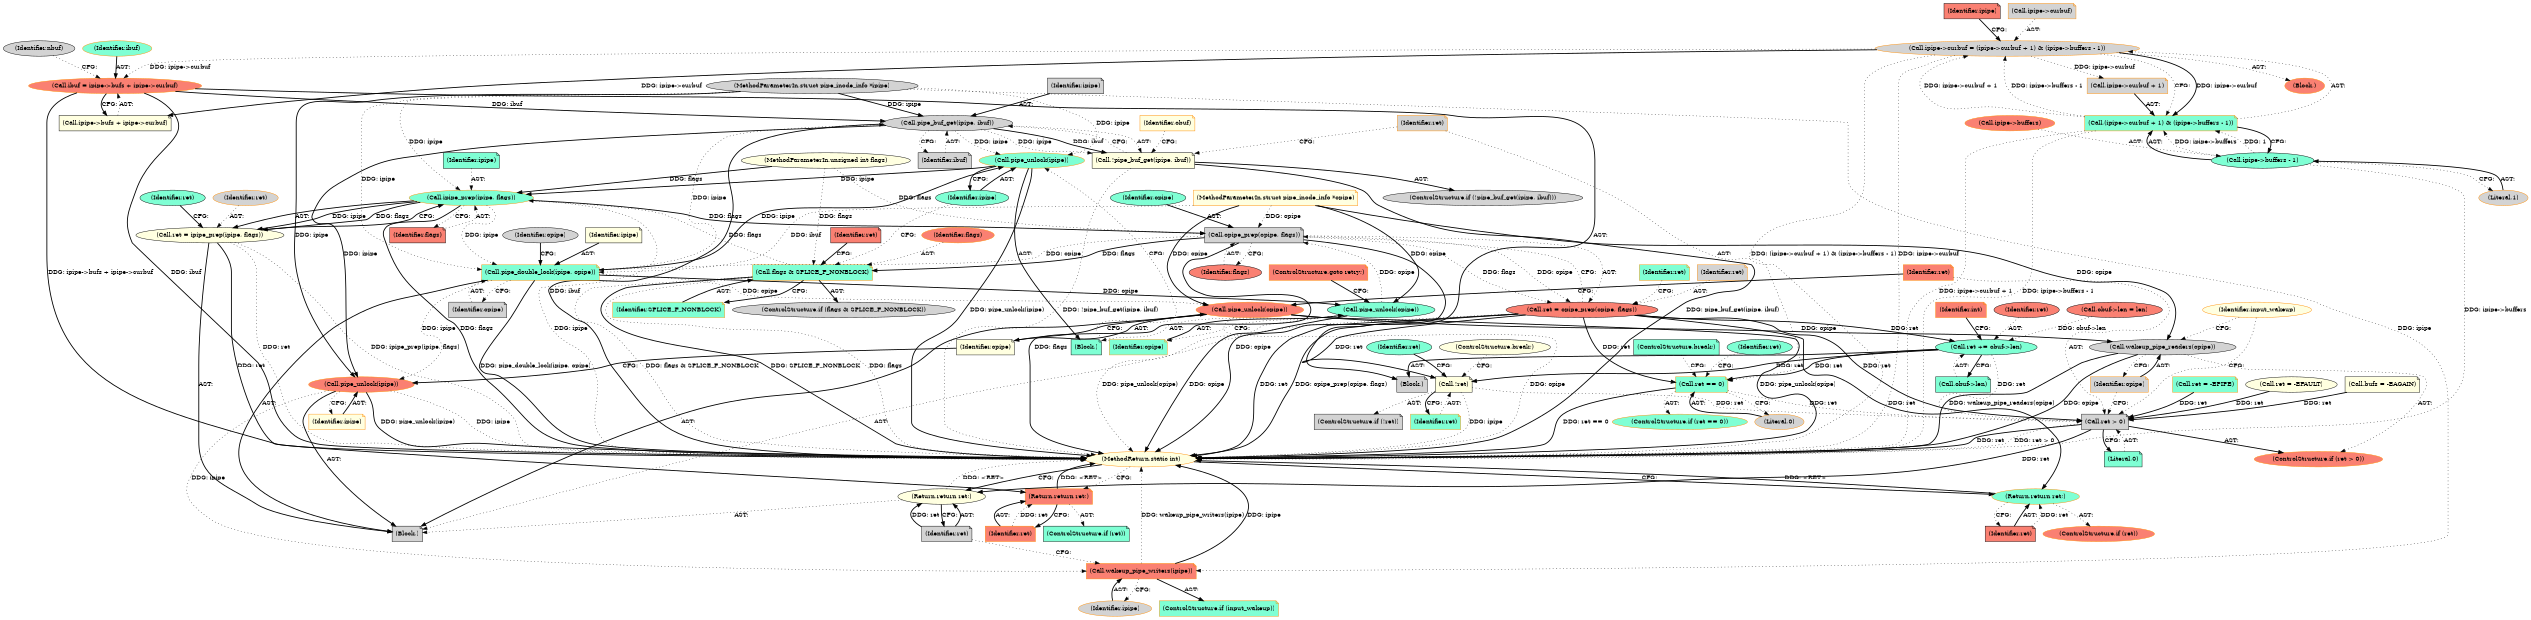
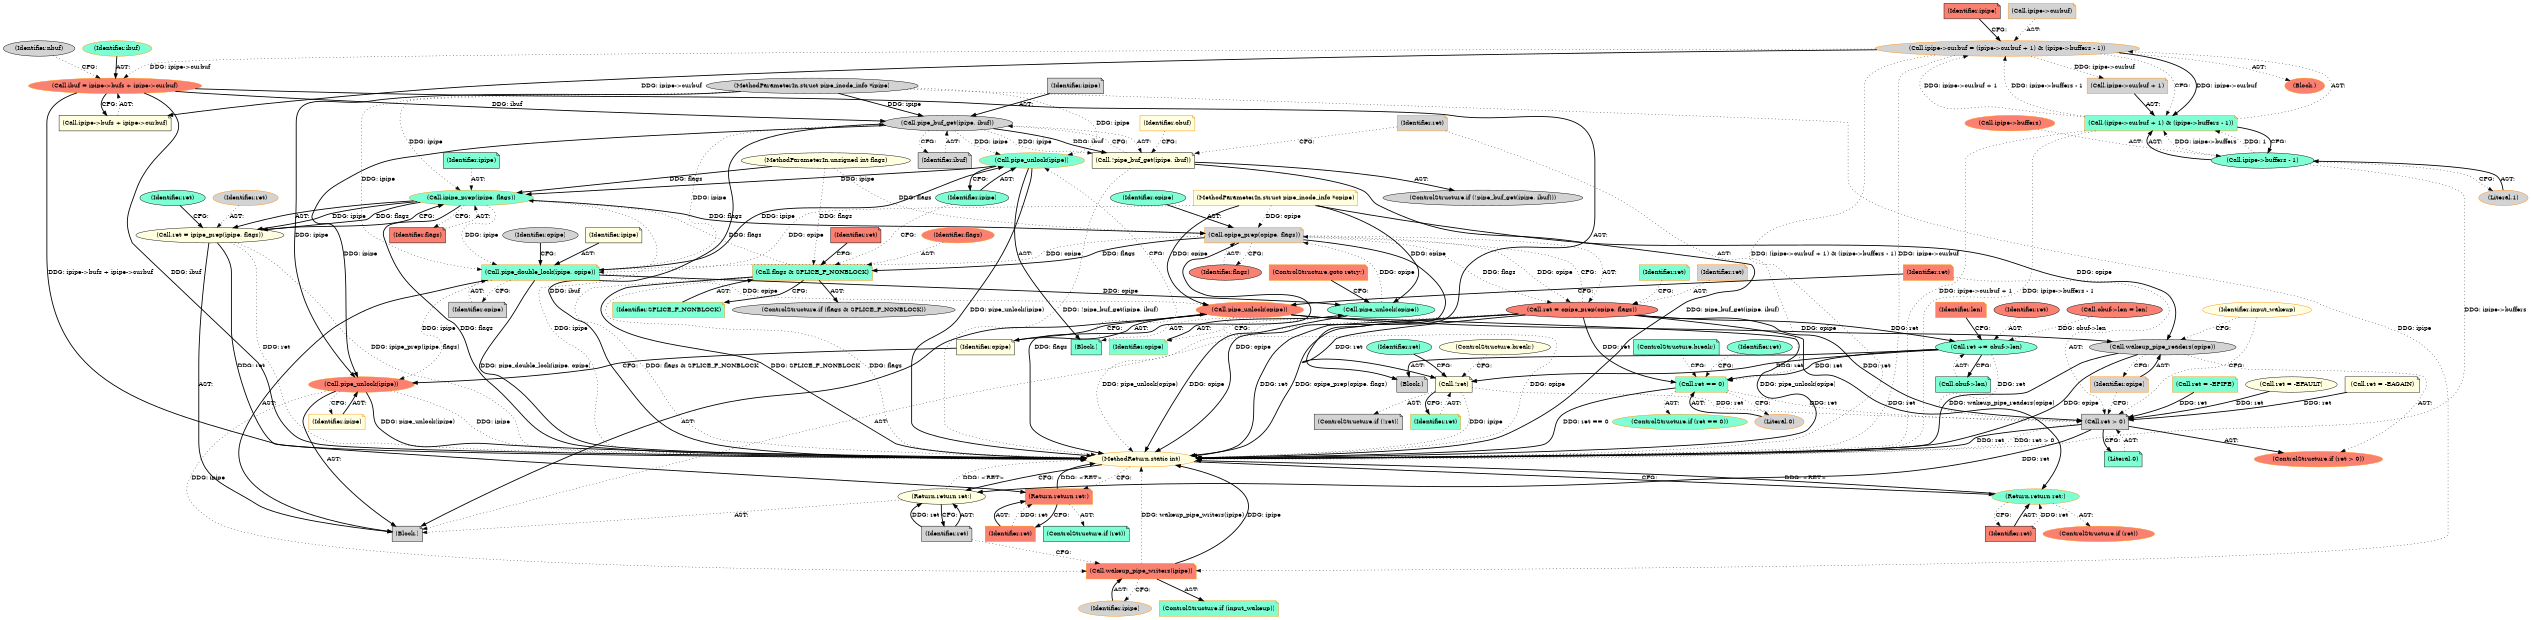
edge "(MethodParameterIn,struct pipe_inode_info *opipe)" -> "(Call,pipe_double_lock(ipipe, opipe))": label "DDG: ibuf" -> "DDG: opipe"
node "(Call,opipe_prep(opipe, flags))": color black -> darkorange
node "(Identifier,int)": label "(Identifier,int)" -> "(Identifier,len)"
node "(Call,bufs = -EAGAIN)": label "(Call,bufs = -EAGAIN)" -> "(Call,ret = -EAGAIN)"
